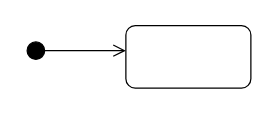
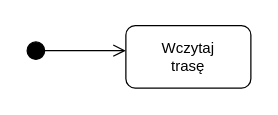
node "Wczytaj trasę": added
